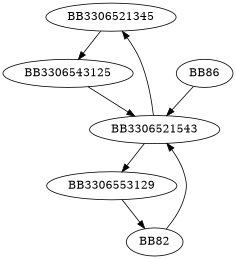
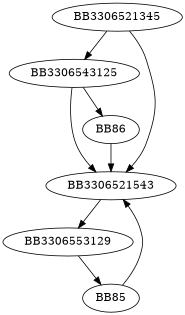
edge "BB3306521543" -> "BB3306521345": reversed
edge "BB3306543125" -> "BB86": added
node "BB82": label "BB82" -> "BB85"
